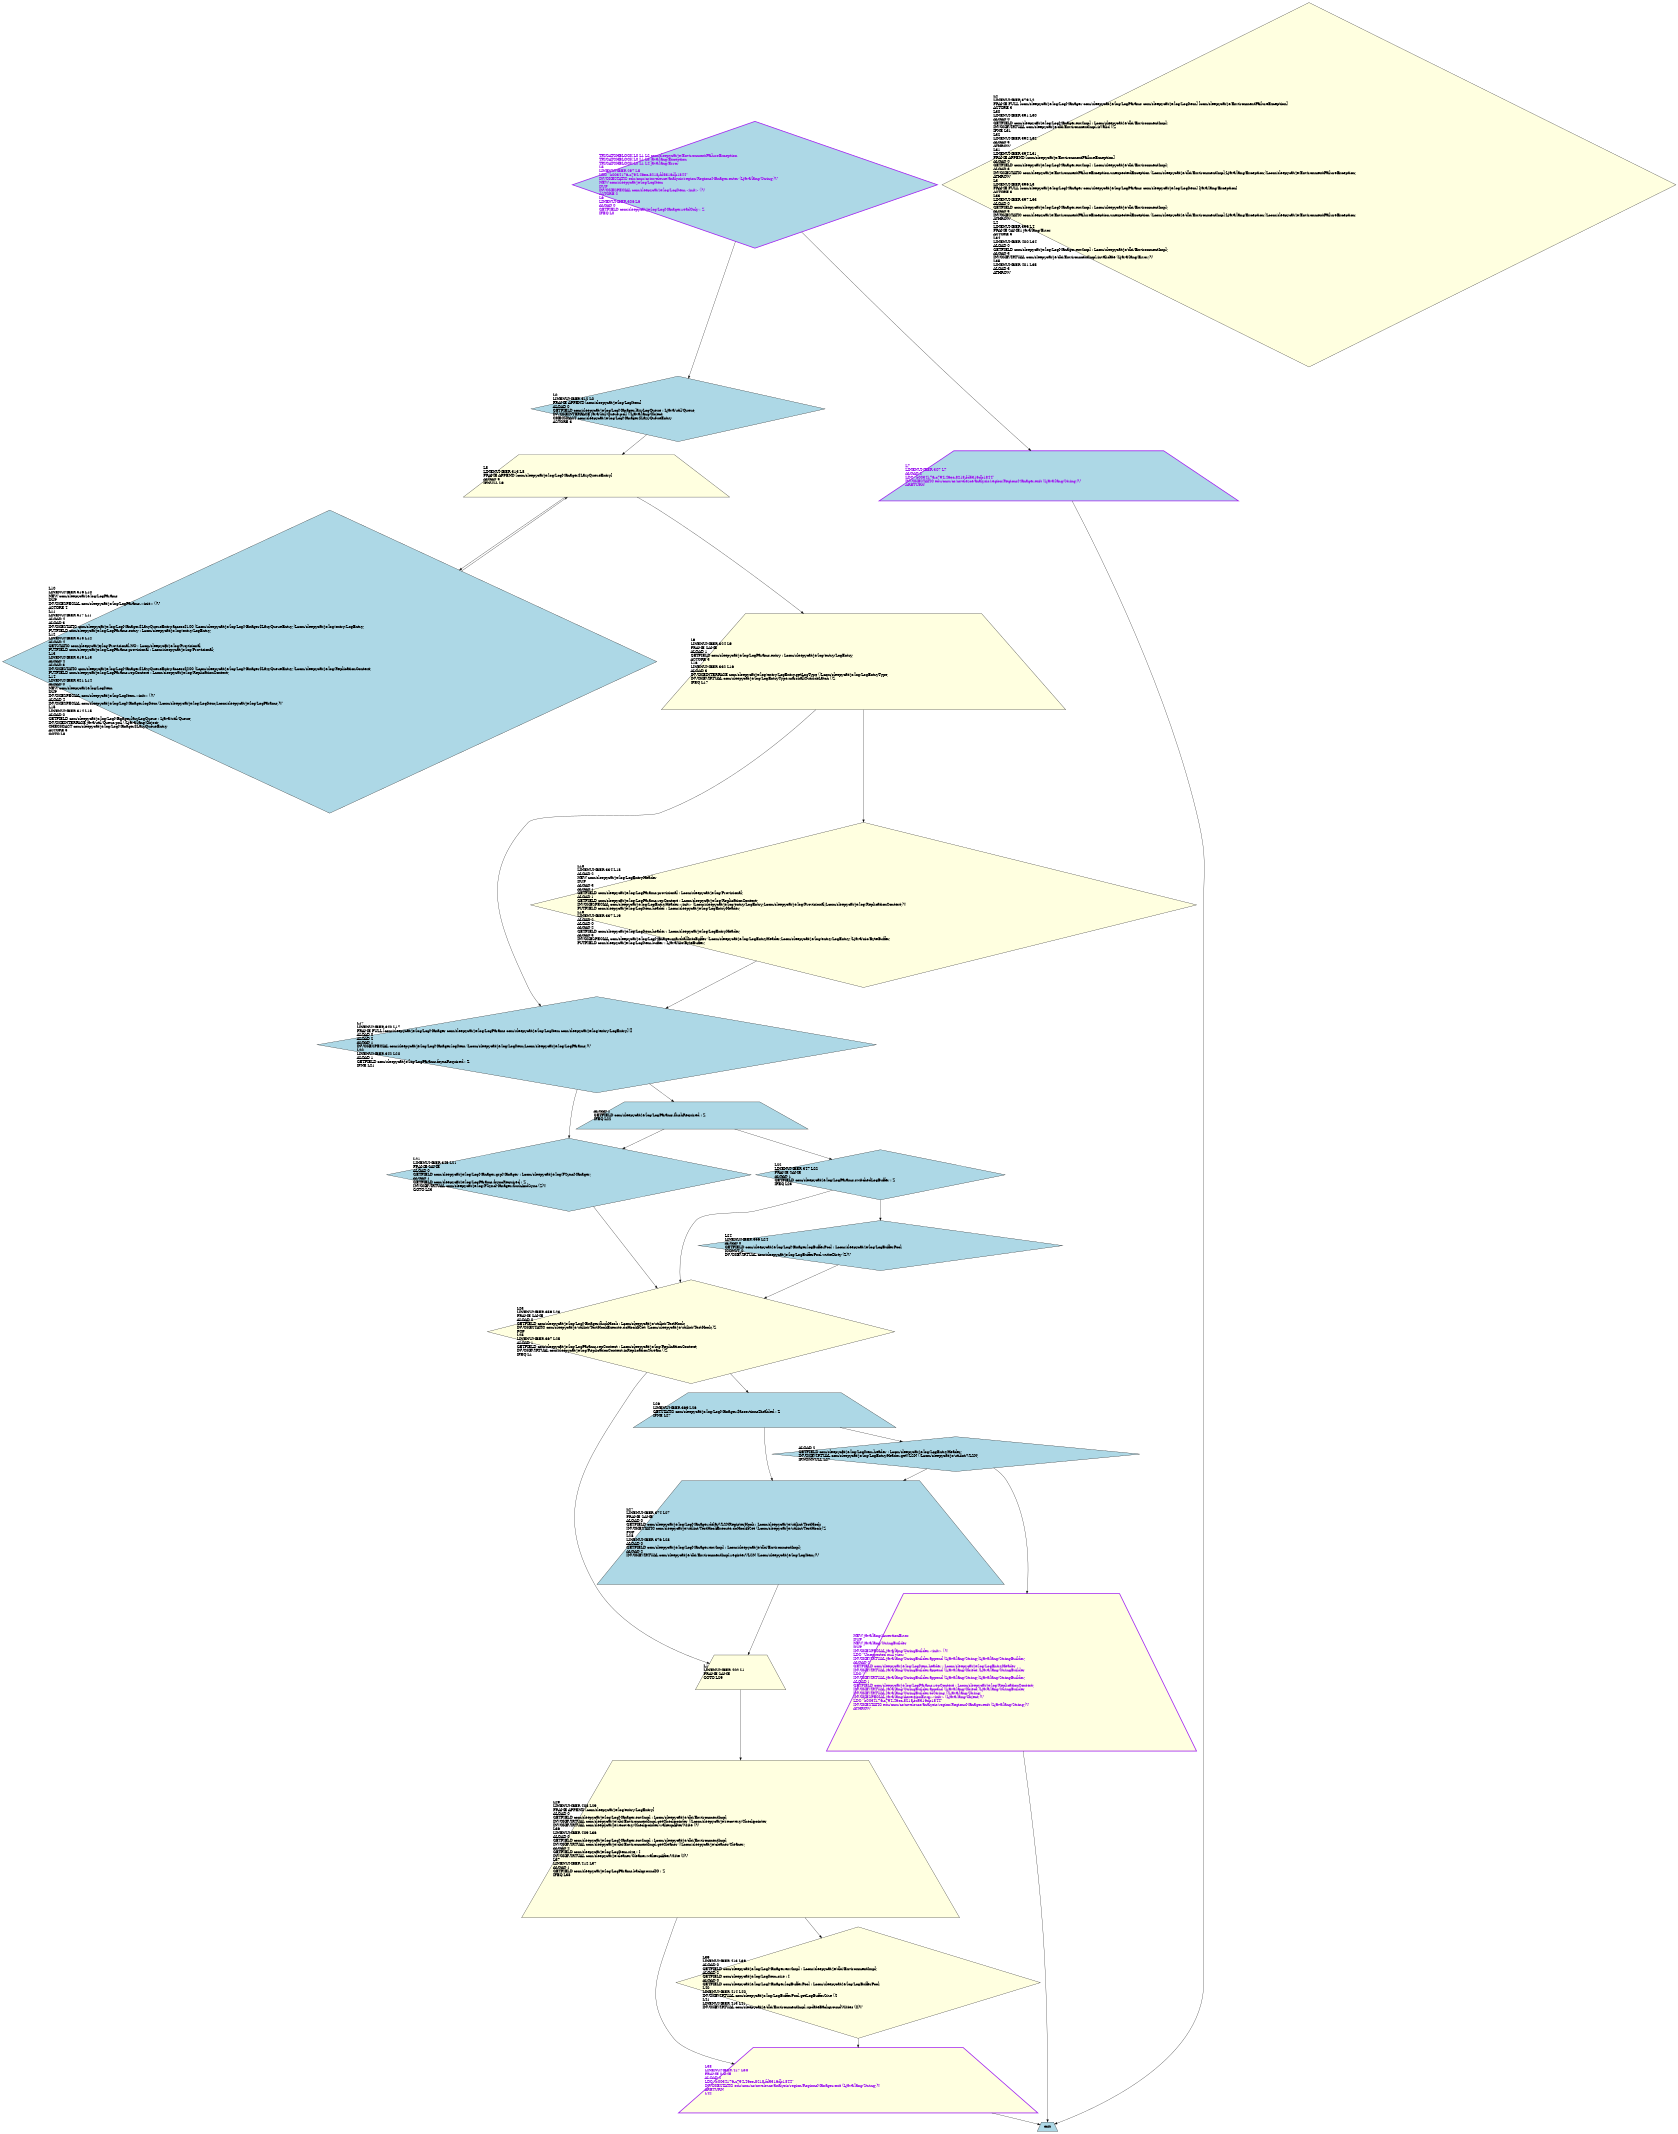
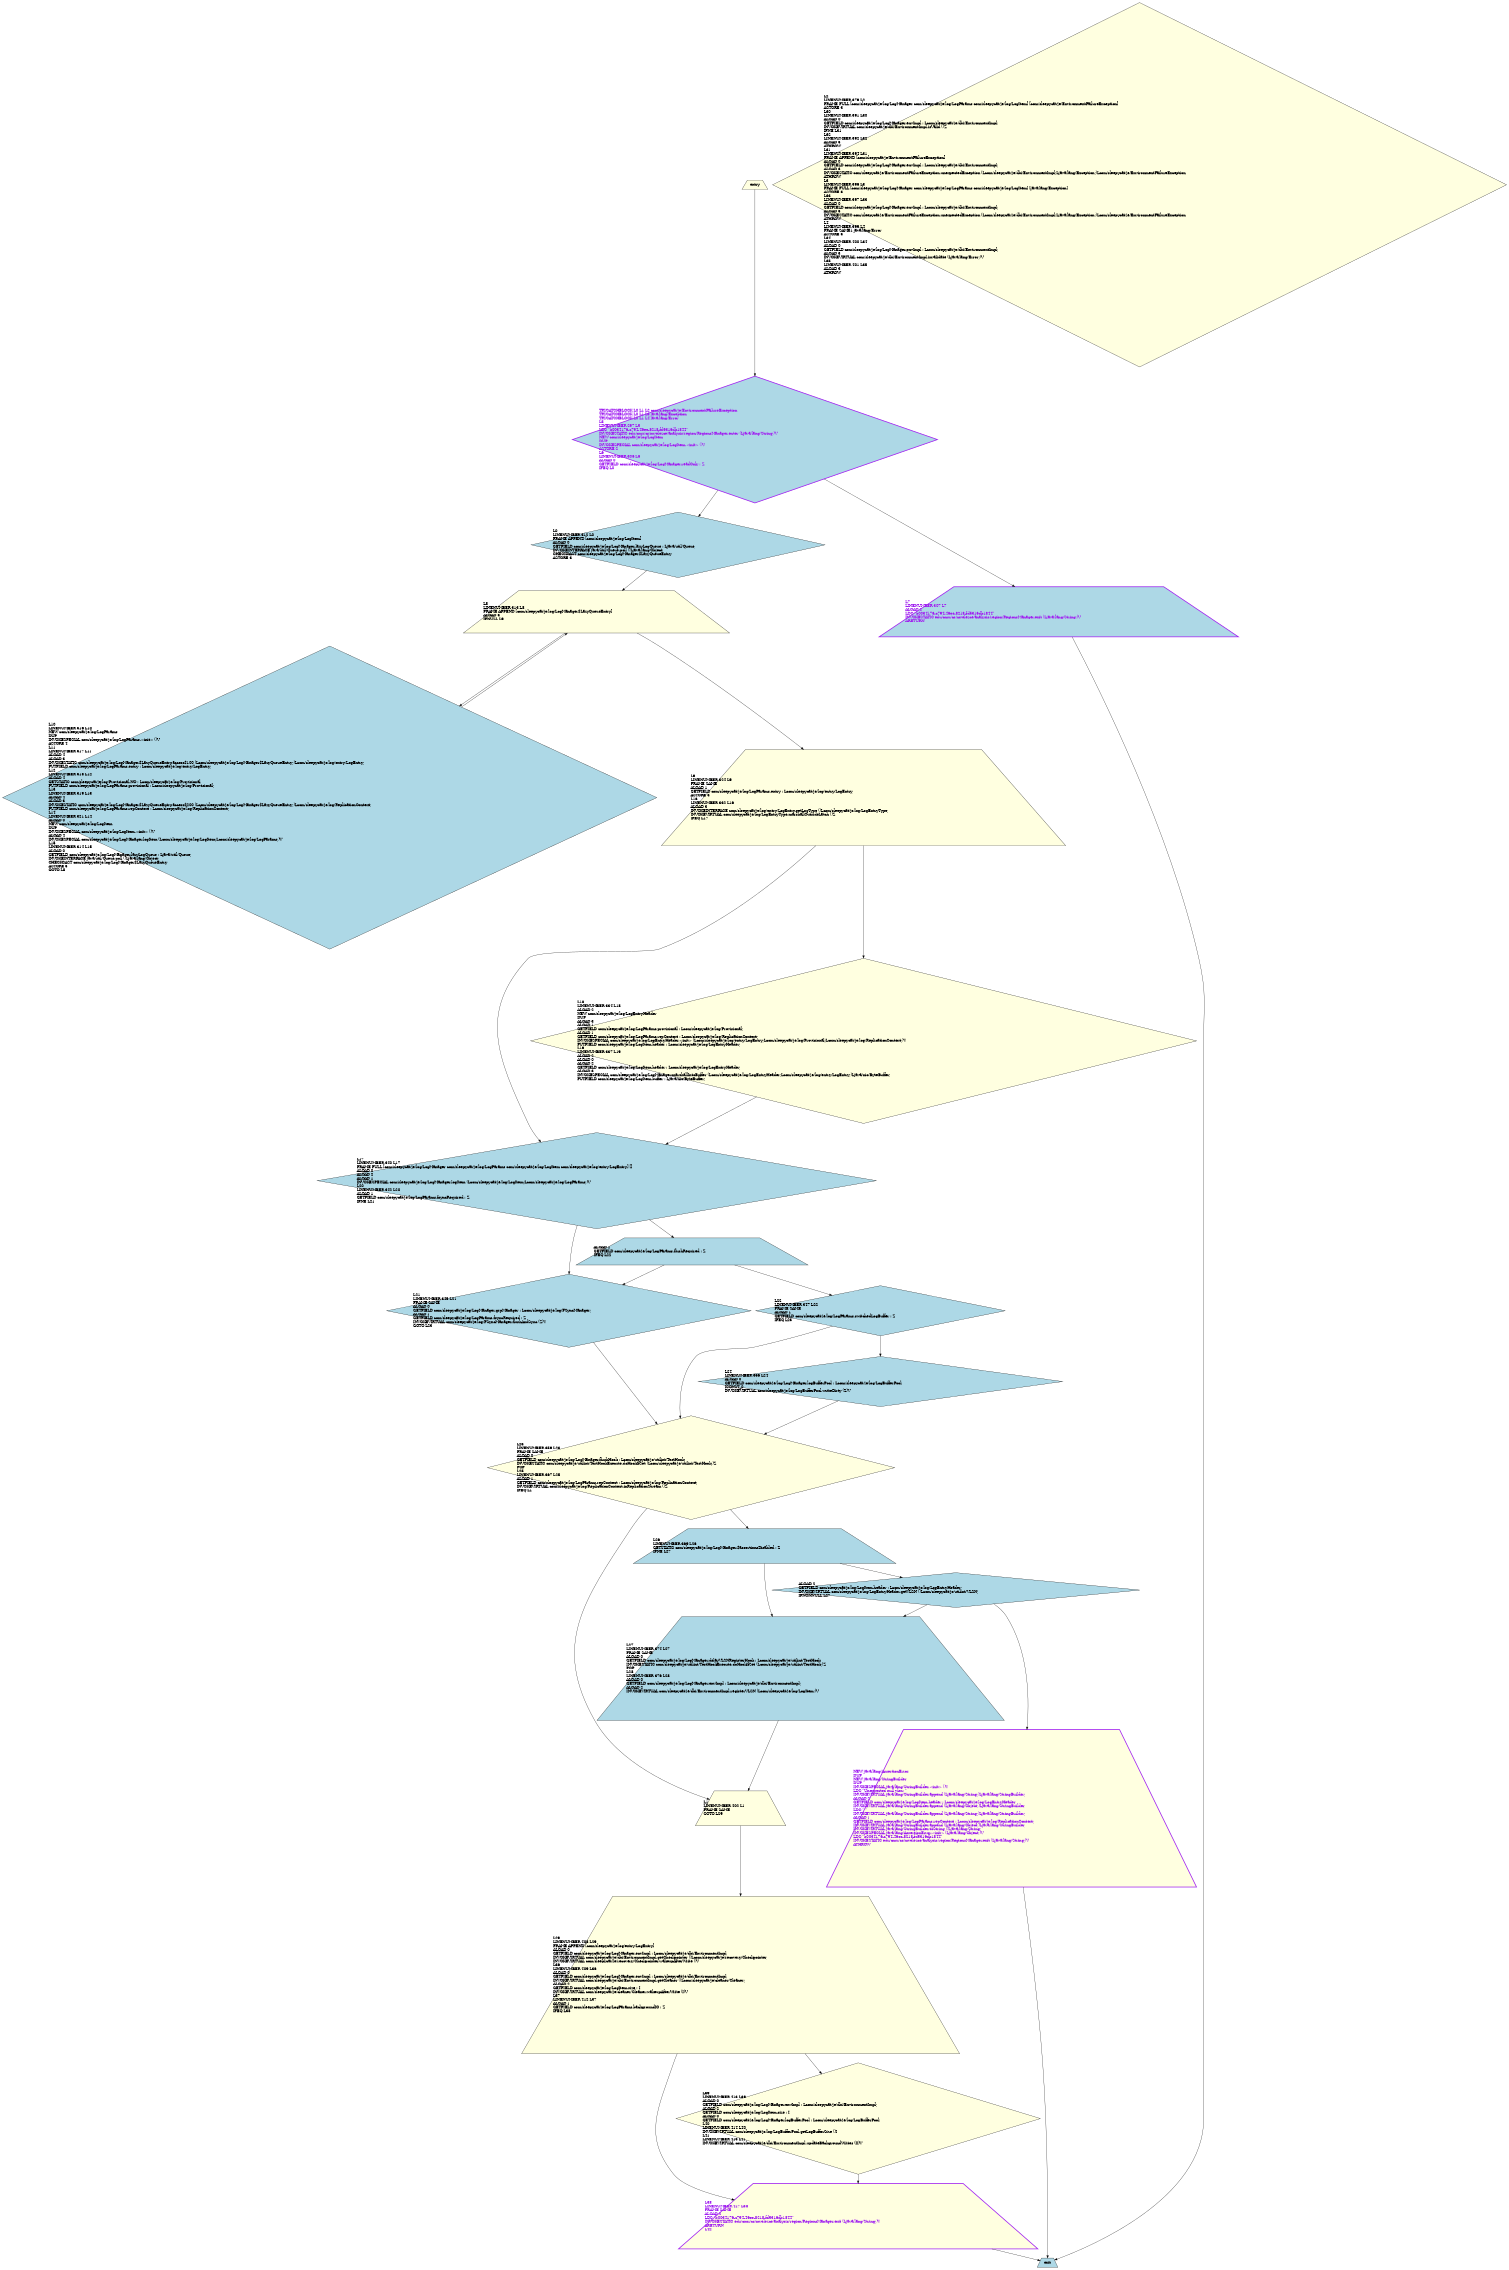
node "entry": added
